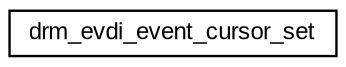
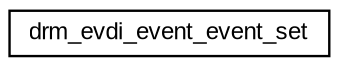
node "drm_evdi_event_cursor_set": label "drm_evdi_event_cursor_set" -> "drm_evdi_event_event_set"
